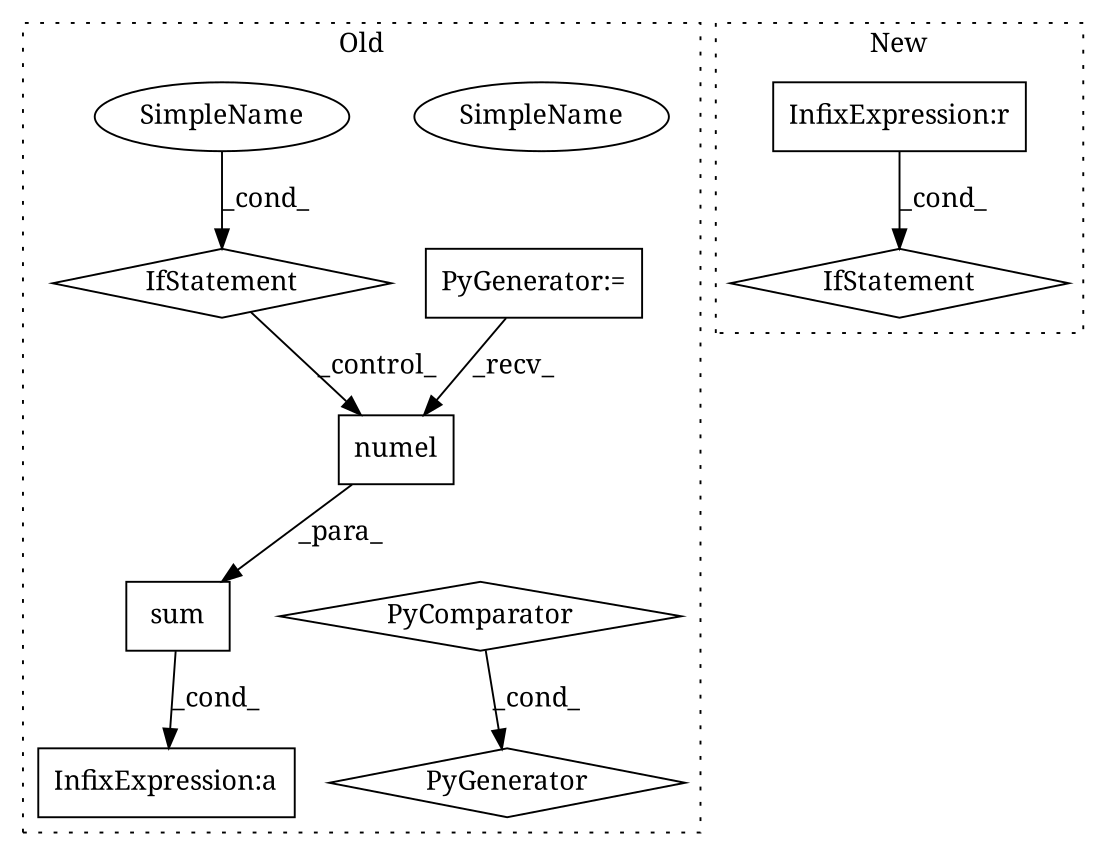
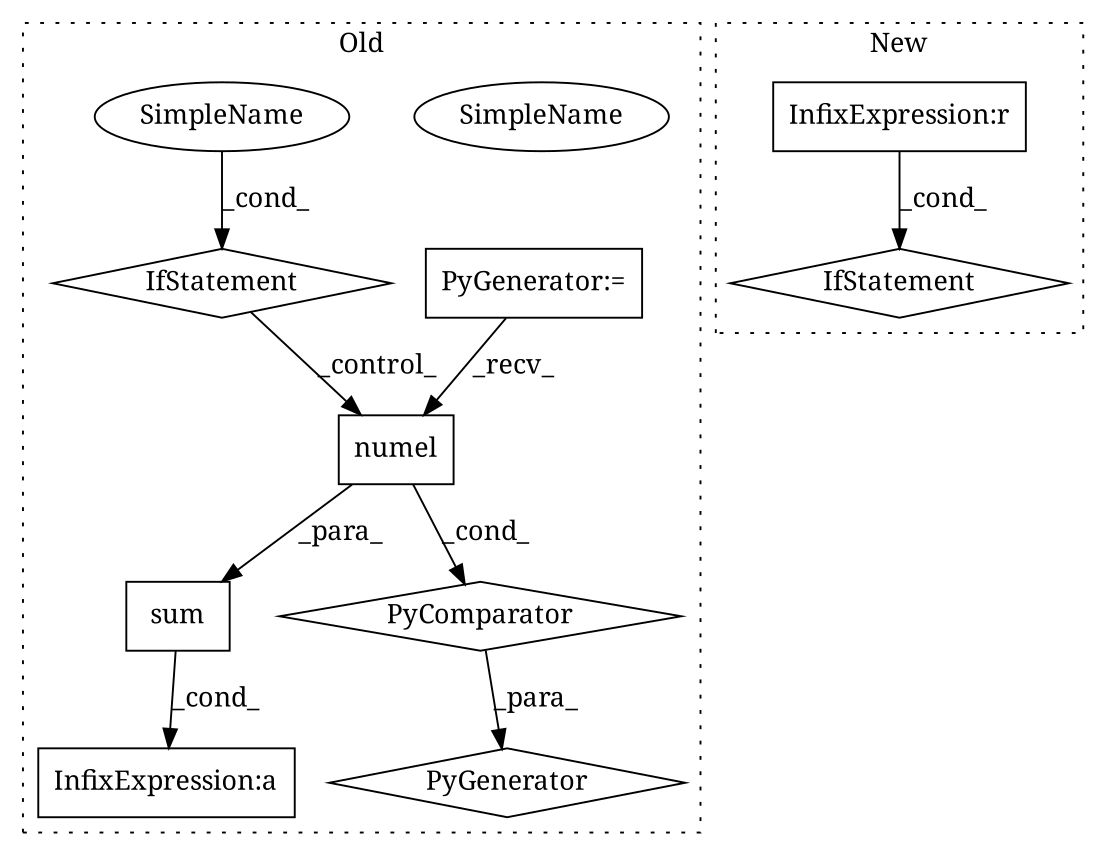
edge "numel" -> "PyComparator": added, label "_cond_"
edge "PyComparator" -> "PyGenerator": label "_cond_" -> "_para_"
